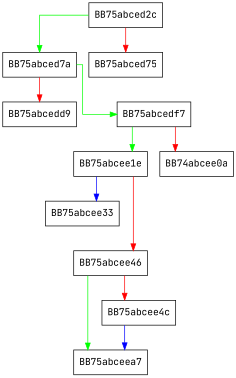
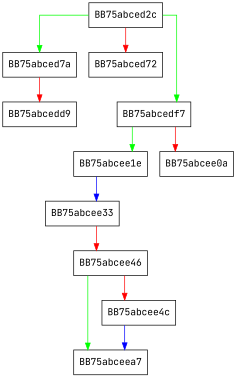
node "BB75abced75": label "BB75abced75" -> "BB75abced72"
edge "BB75abced7a" -> "BB75abcedf7": now "BB75abced2c" -> "BB75abcedf7"
node "BB74abcee0a": label "BB74abcee0a" -> "BB75abcee0a"
edge "BB75abcee1e" -> "BB75abcee46": now "BB75abcee33" -> "BB75abcee46"
